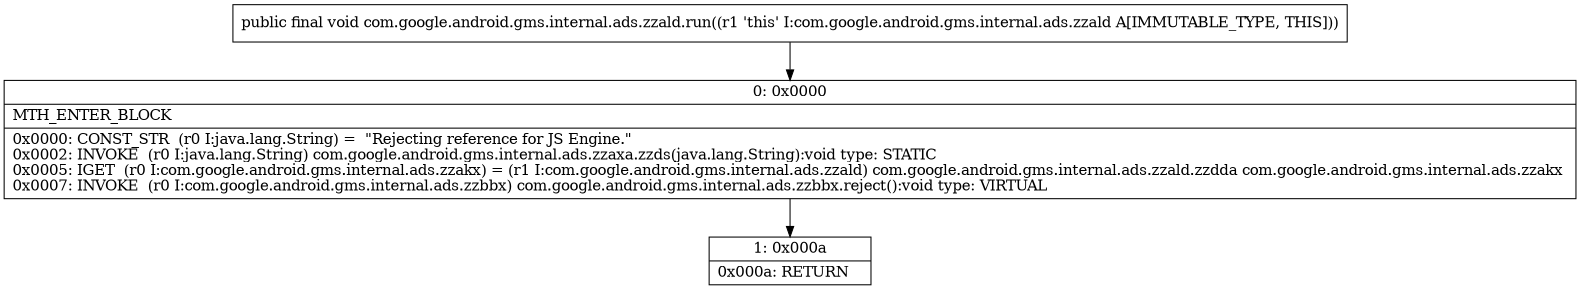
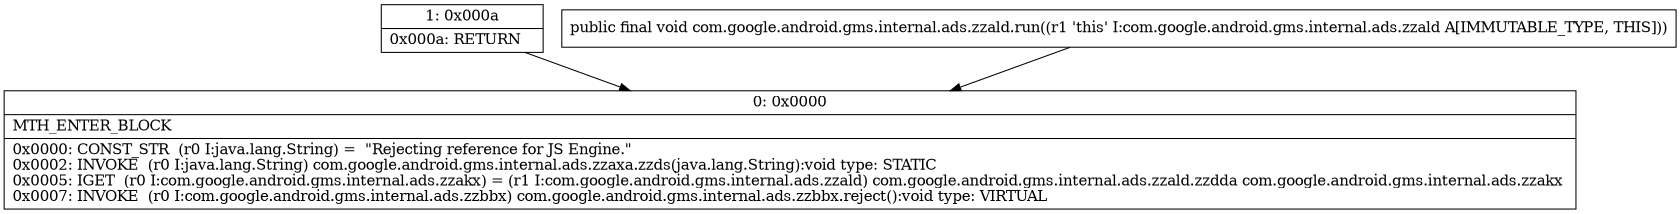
edge "0: 0x0000" -> "1: 0x000a": reversed
